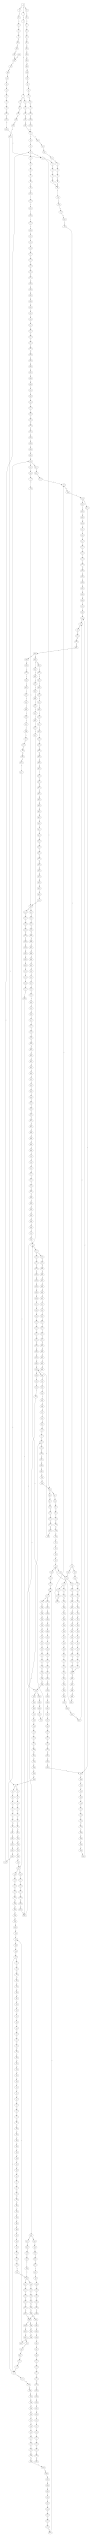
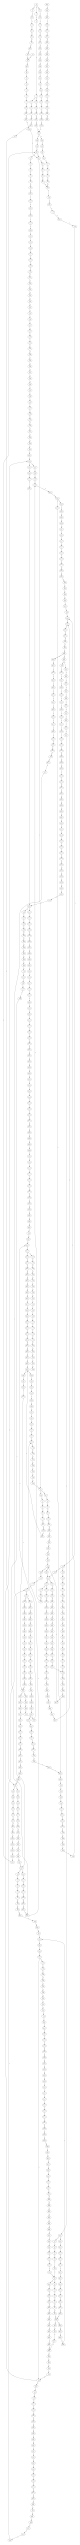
edge "S685" -> "S691": now "S685" -> "S687"
